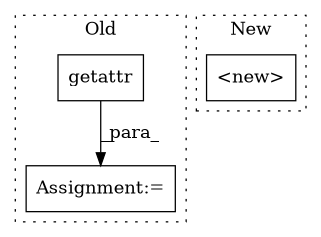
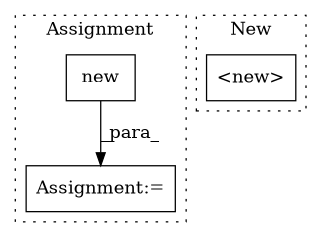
cluster "Old": label "Old" -> "Assignment"
node "getattr": label "getattr" -> "new"
